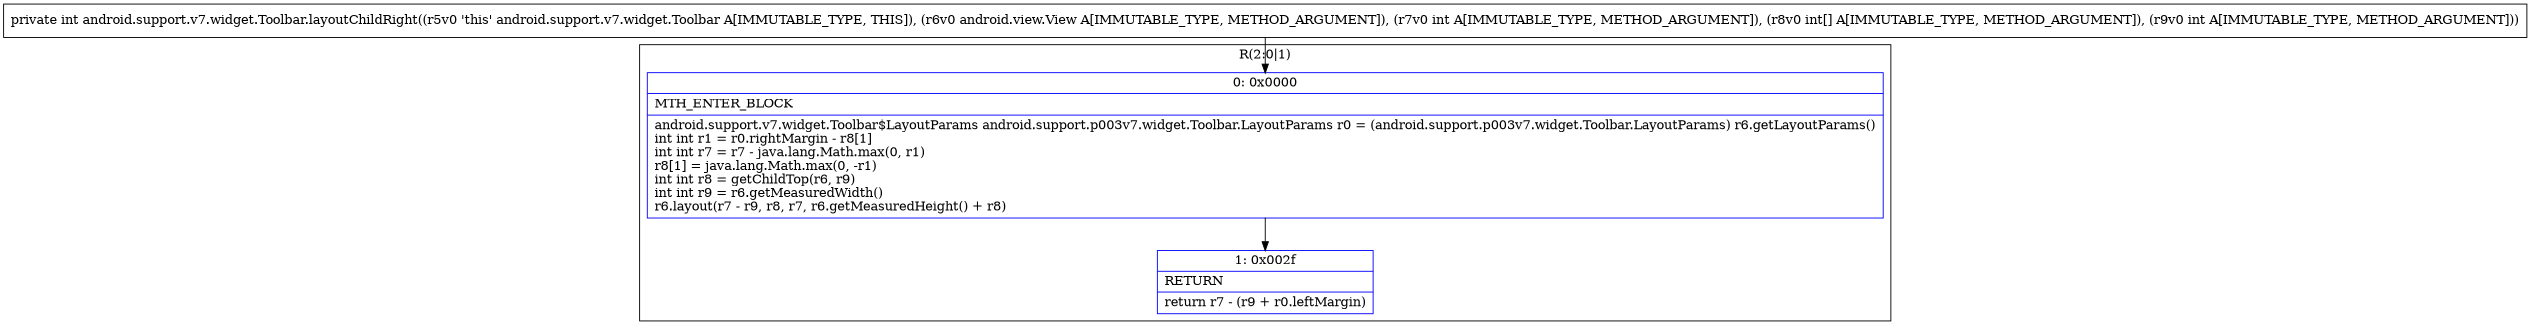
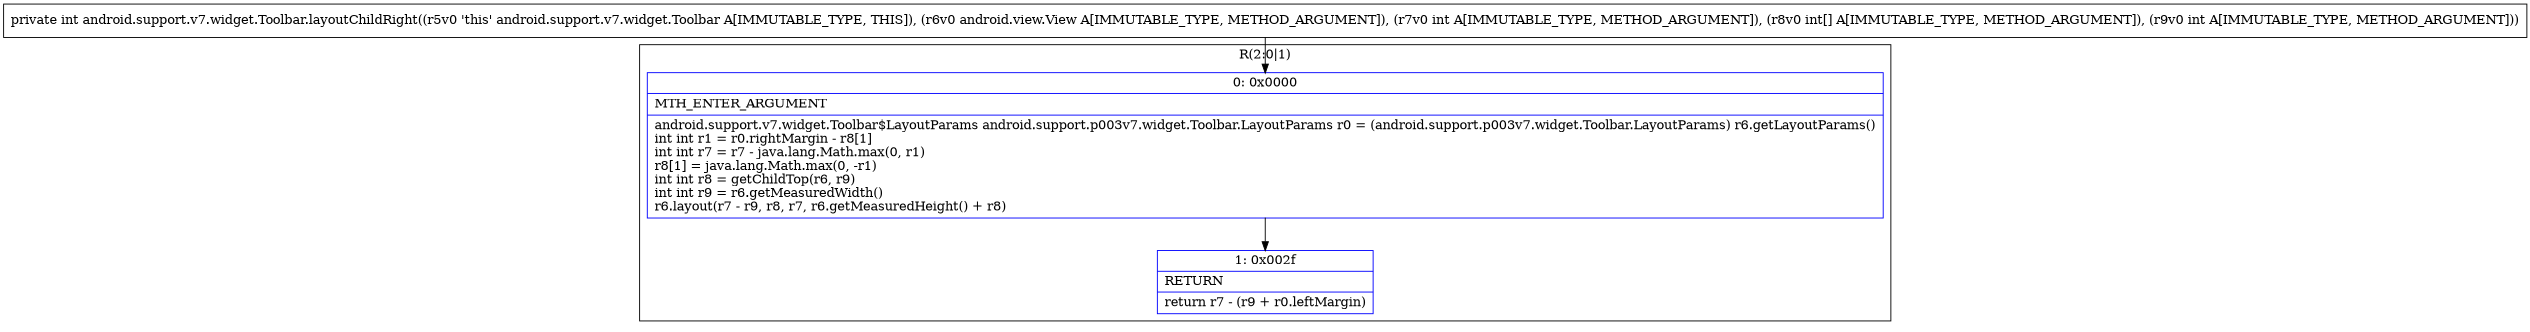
node "0: 0x0000": text "MTH_ENTER_BLOCK" -> "MTH_ENTER_ARGUMENT"
